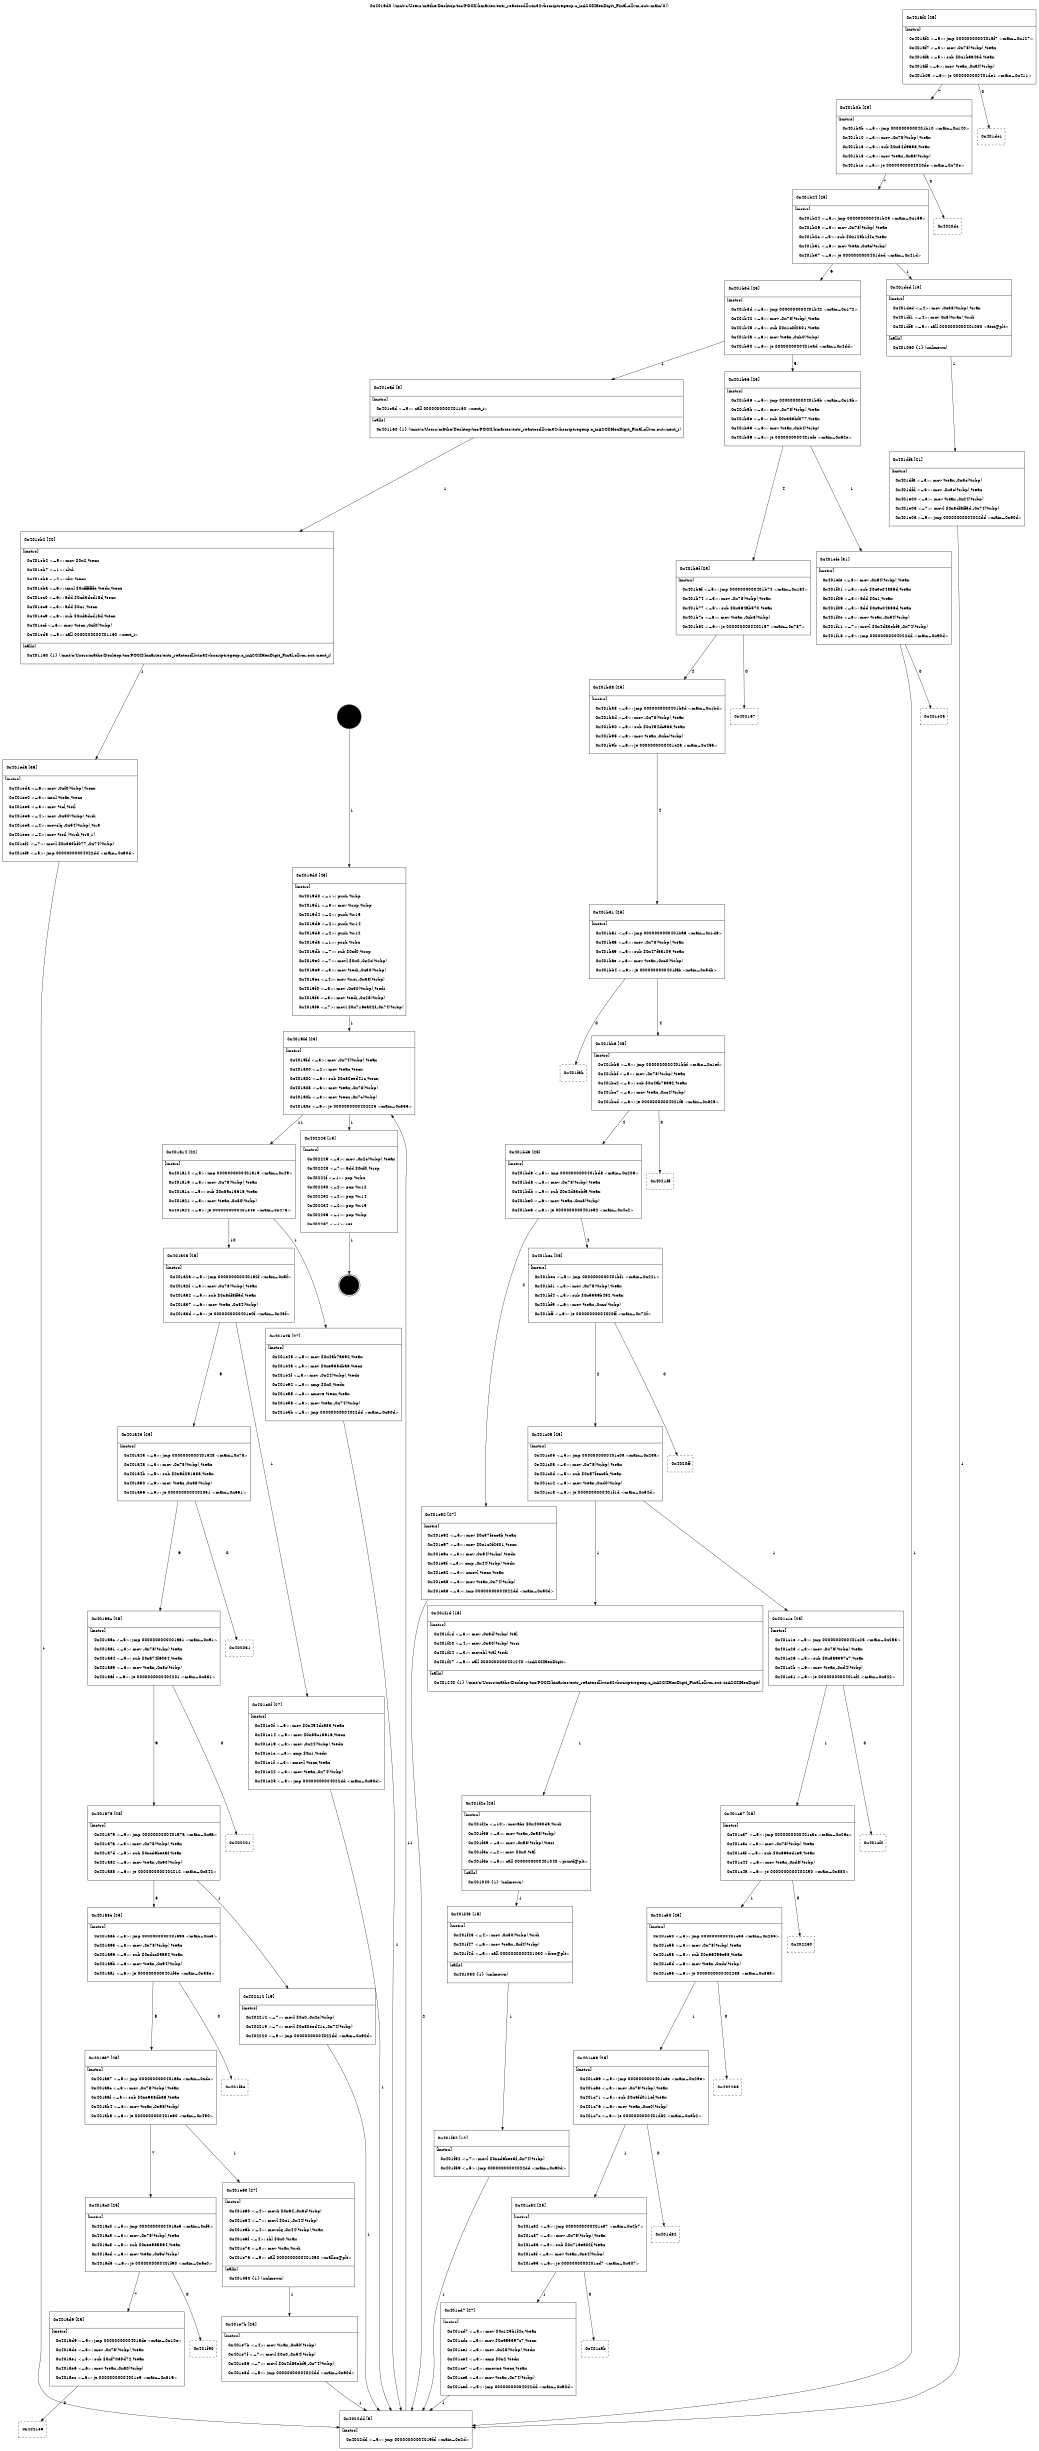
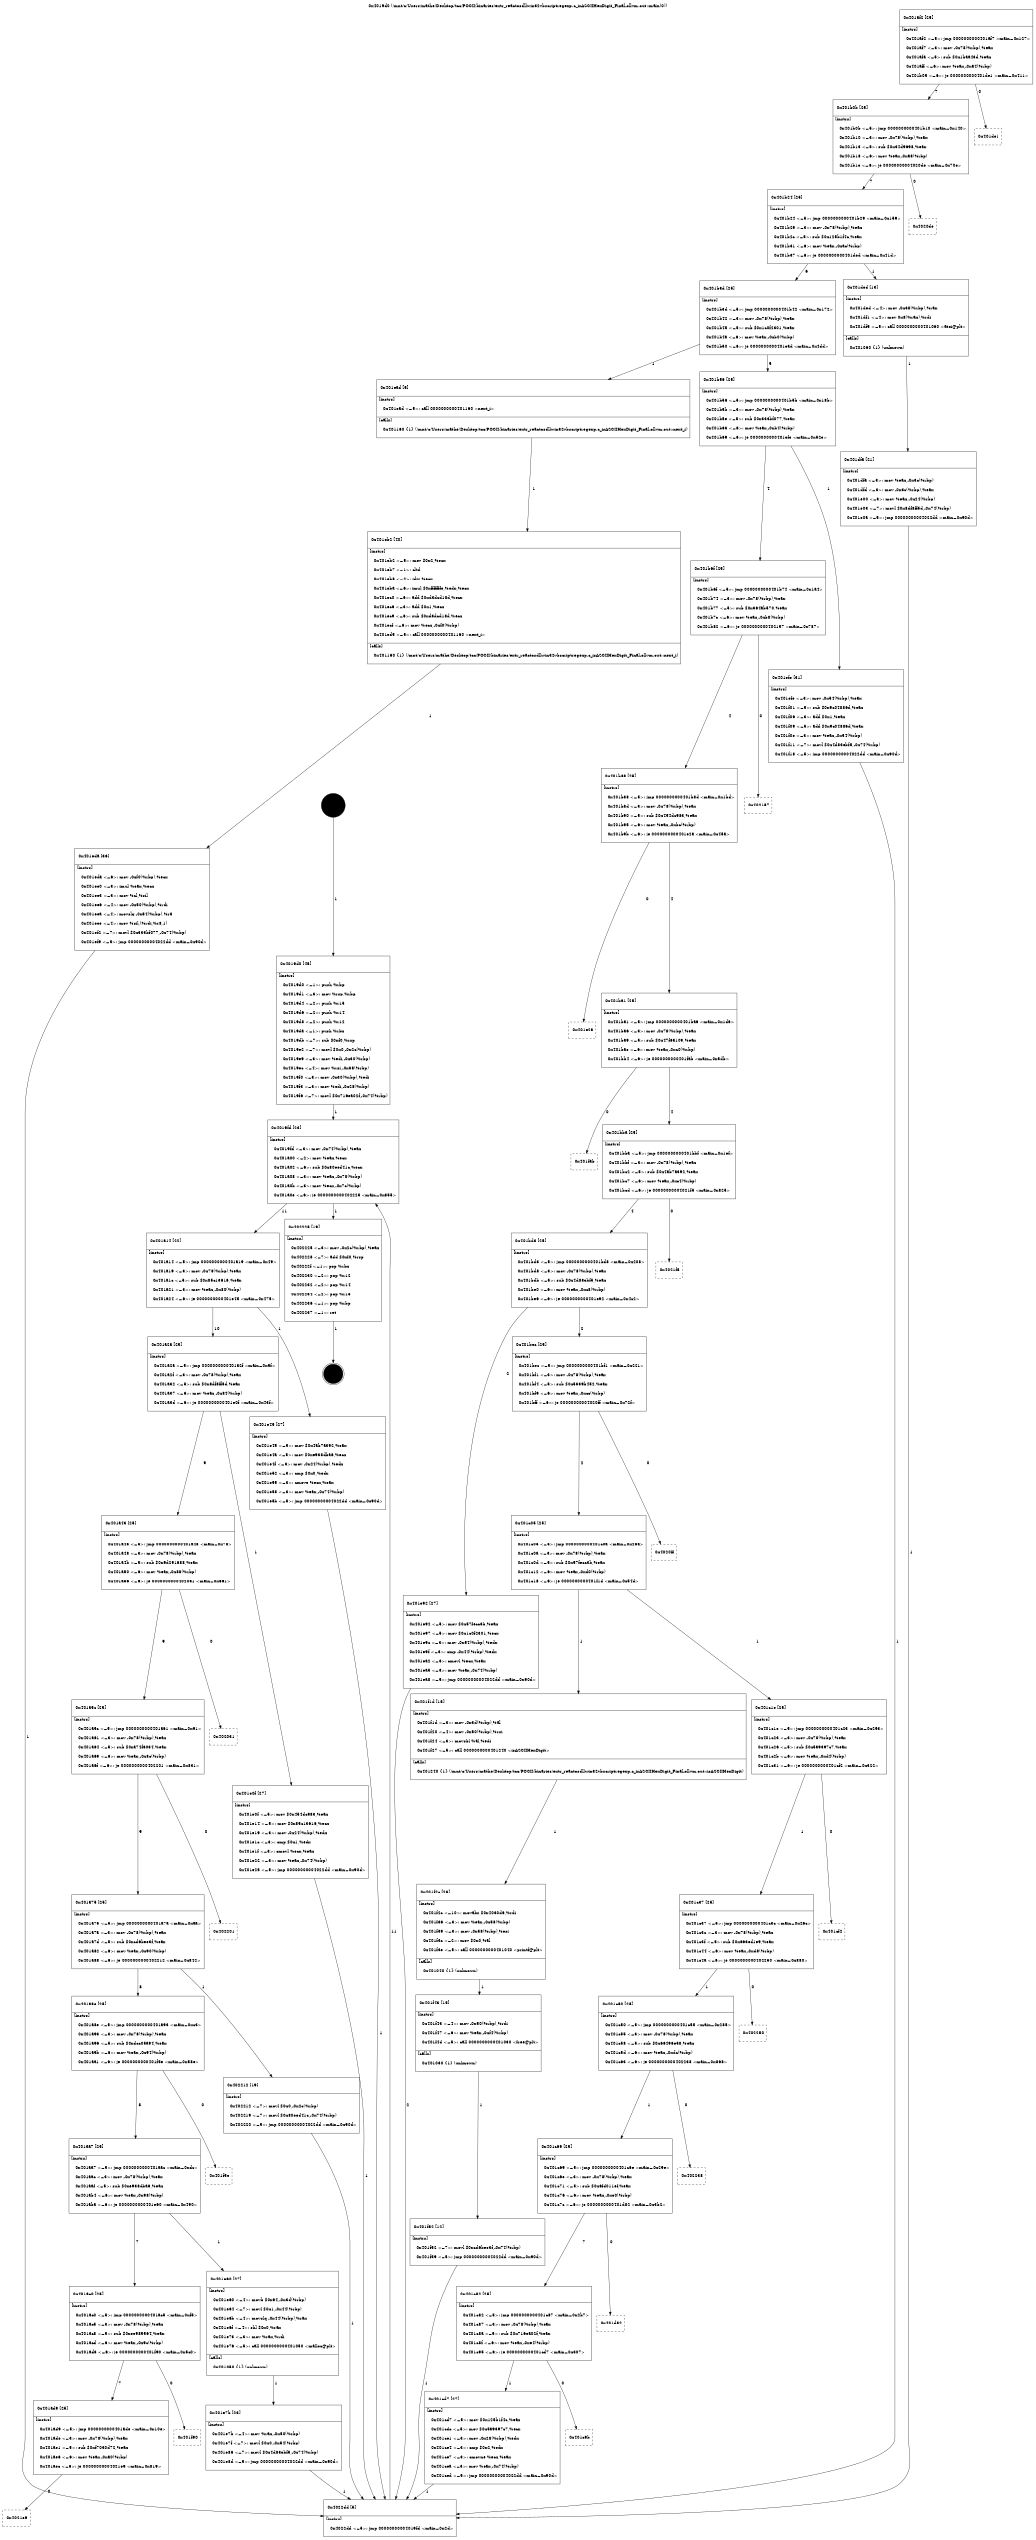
edge "0x401efe [31]" -> "0x401e2a": now "0x401b88 [25]" -> "0x401e2a"
edge "0x401c69 [25]" -> "0x401c82 [25]": label " 1" -> " 7"
